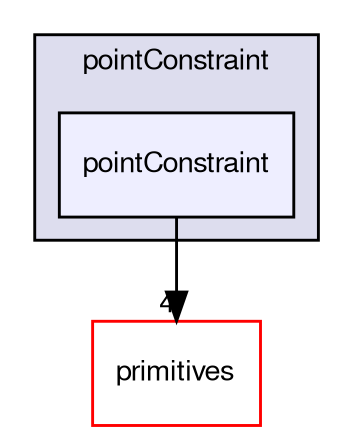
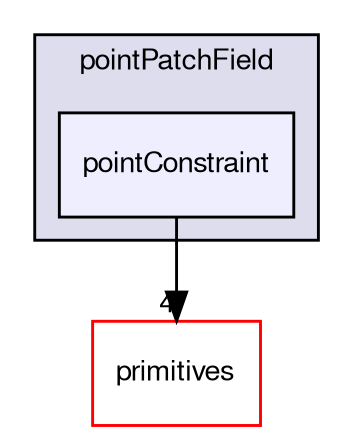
cluster "pointConstraint": label "pointConstraint" -> "pointPatchField"
